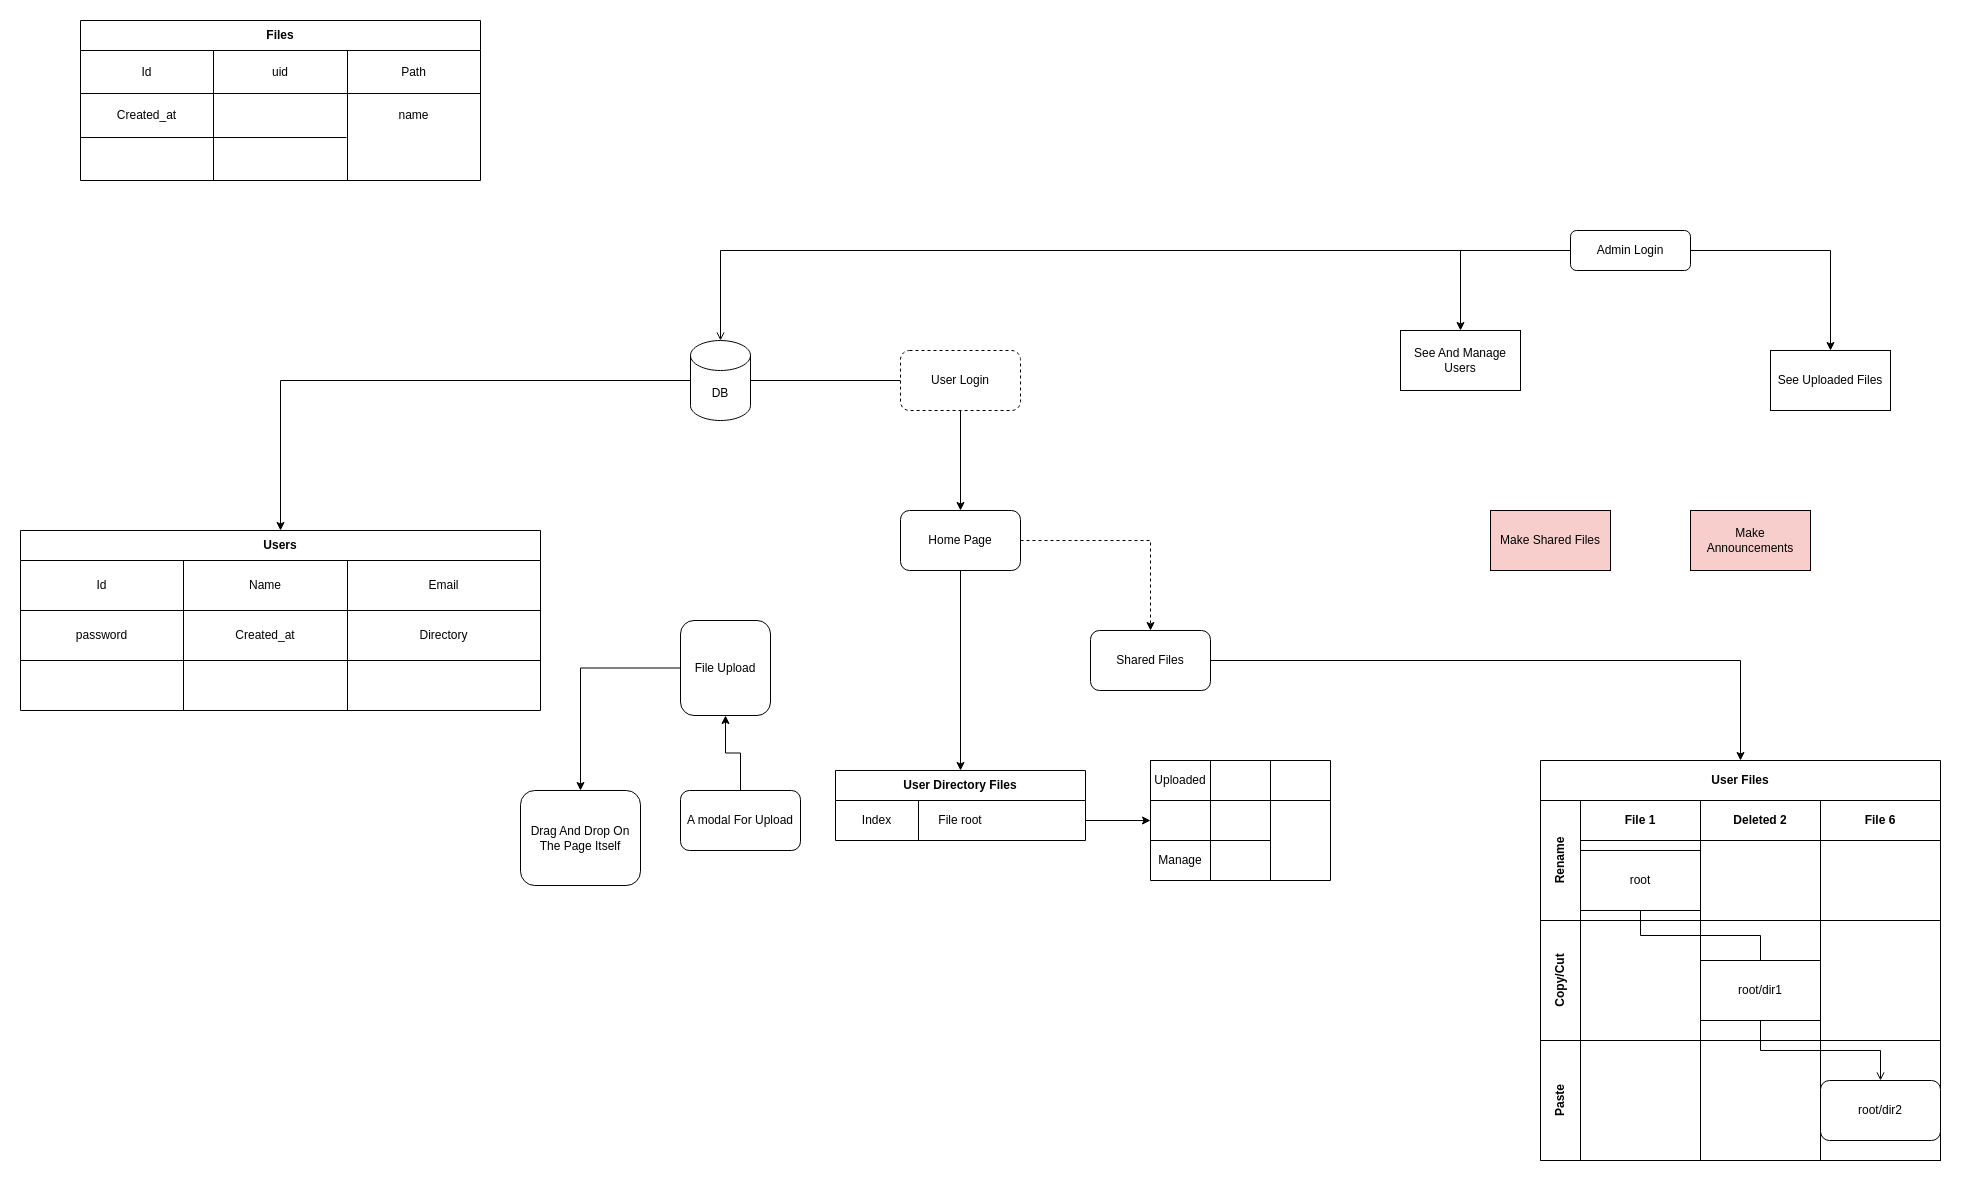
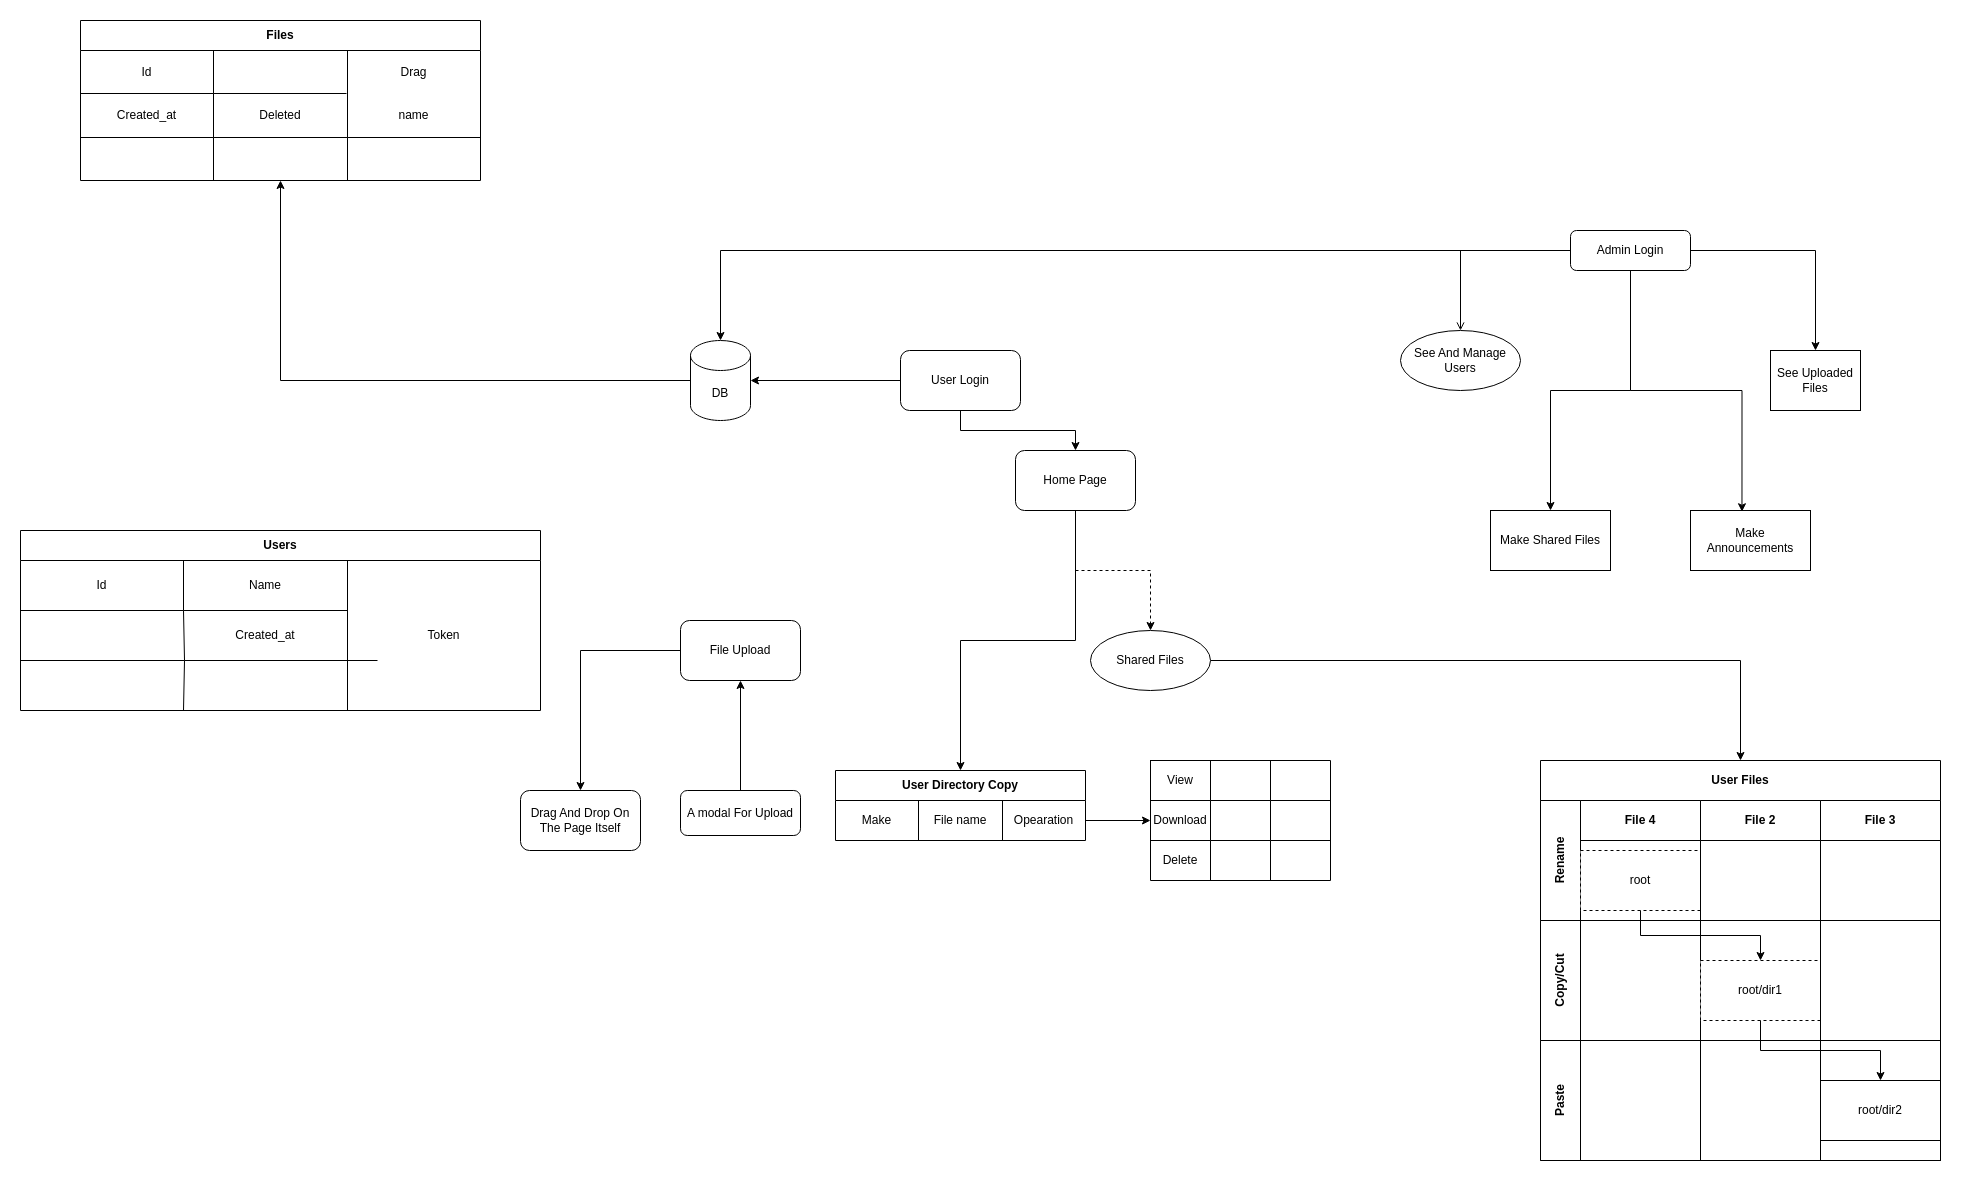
node "uid": removed
node "Path": label "Path" -> "Drag"
node "Deleted": added
edge "DB" -> "Files": added
edge "Admin Login" -> "See And Manage Users": arrowhead classic -> open
edge "Admin Login" -> "DB": arrowhead open -> classic
node "See And Manage Users": shape rectangle -> ellipse
edge "DB" -- "User Login": arrowhead none -> classic
node "User Login": style dashed -> solid
node "See Uploaded Files": size 120x60 -> 90x60
edge "Admin Login" -> "Make Announcements": added
edge "Admin Login" -> "Make Shared Files": added
edge "DB" -> "Users": removed
node "Home Page": moved (961, 541) -> (1076, 481)
node "Make Shared Files": fillcolor #f8cecc -> #ffffff
node "Make Announcements": fillcolor #f8cecc -> #ffffff
node "Email": removed
node "password": removed
node "Directory": label "Directory" -> "Token"
node "Shared Files": shape rounded rectangle -> ellipse
node "File Upload": size 90x95 -> 120x60
node "Uploaded": label "Uploaded" -> "View"
node "User Directory Files": label "User Directory Files" -> "User Directory Copy"
node "A modal For Upload": size 120x60 -> 120x45
node "Index": label "Index" -> "Make"
node "File root": label "File root" -> "File name"
node "Opearation": added
node "Download": added
node "File 1": label "File 1" -> "File 4"
node "Deleted 2": label "Deleted 2" -> "File 2"
node "File 6": label "File 6" -> "File 3"
node "Drag And Drop On The Page Itself": size 120x95 -> 120x60
node "Manage": label "Manage" -> "Delete"
node "root": style solid -> dashed
edge "root" -- "root/dir1": arrowhead none -> classic
node "root/dir1": style solid -> dashed
edge "root/dir1" -> "root/dir2": arrowhead open -> classic
node "root/dir2": shape rounded rectangle -> rectangle
